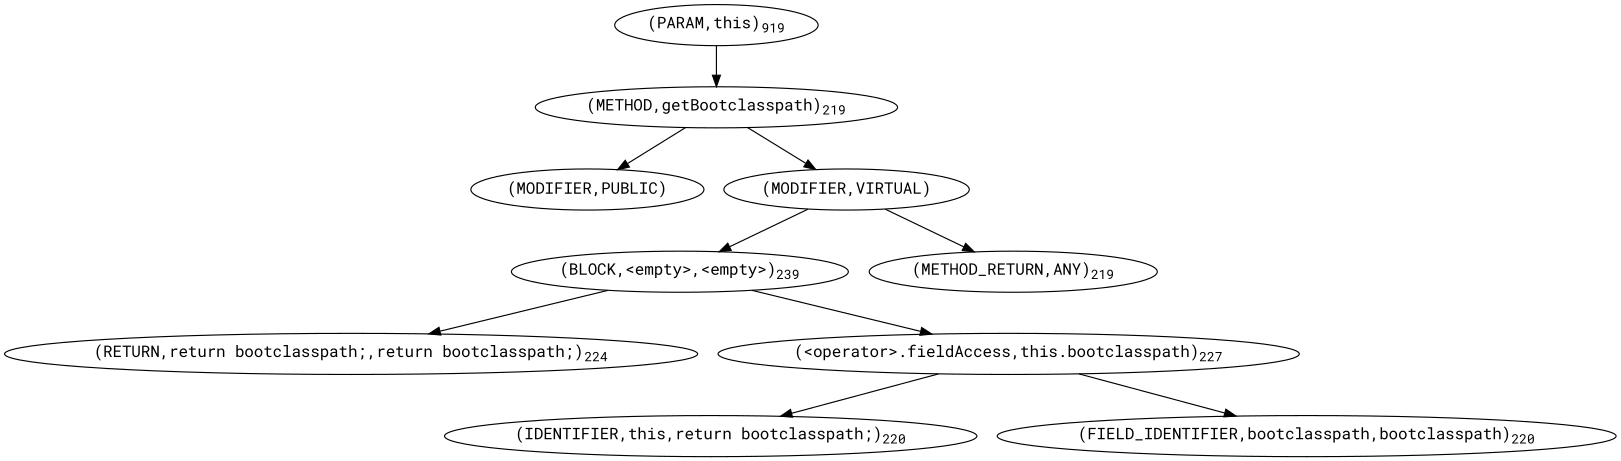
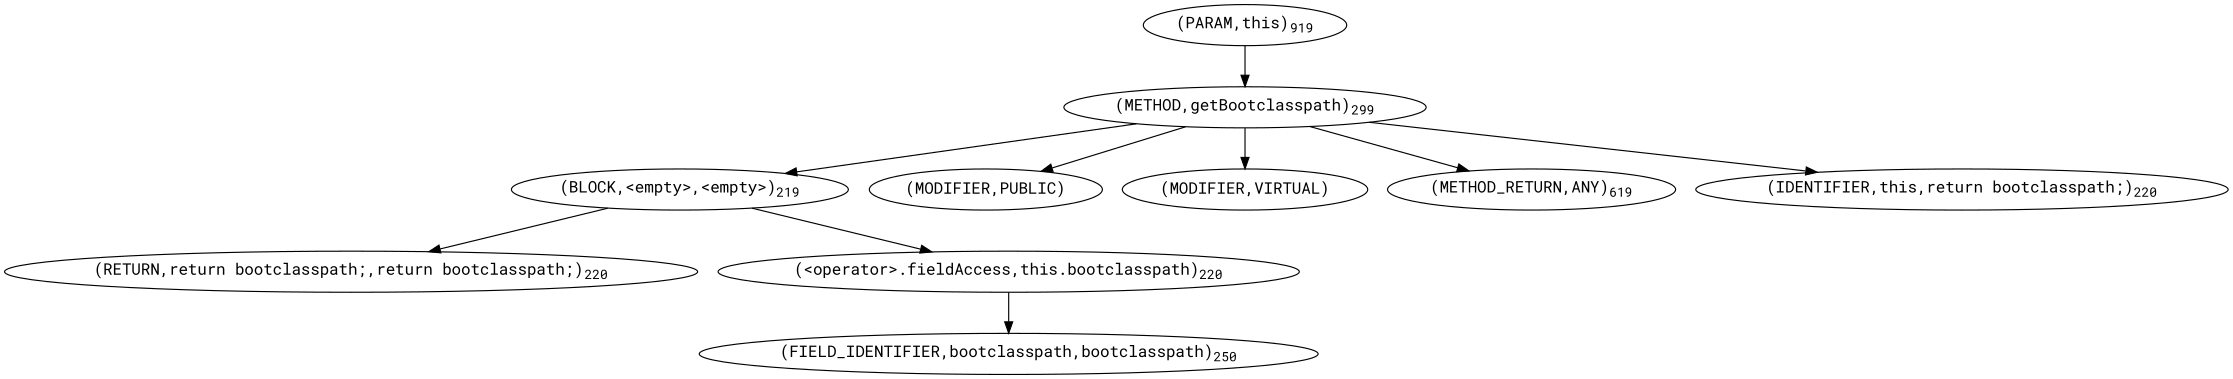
node "(METHOD,getBootclasspath)": text "219" -> "299"
edge "(MODIFIER,VIRTUAL)" -> "(BLOCK,<empty>,<empty>)": now "(METHOD,getBootclasspath)" -> "(BLOCK,<empty>,<empty>)"
edge "(MODIFIER,VIRTUAL)" -> "(METHOD_RETURN,ANY)": now "(METHOD,getBootclasspath)" -> "(METHOD_RETURN,ANY)"
node "(BLOCK,<empty>,<empty>)": text "239" -> "219"
node "(METHOD_RETURN,ANY)": text "219" -> "619"
node "(RETURN,return bootclasspath;,return bootclasspath;)": text "224" -> "220"
node "(<operator>.fieldAccess,this.bootclasspath)": text "227" -> "220"
edge "(<operator>.fieldAccess,this.bootclasspath)" -> "(IDENTIFIER,this,return bootclasspath;)": now "(METHOD,getBootclasspath)" -> "(IDENTIFIER,this,return bootclasspath;)"
node "(FIELD_IDENTIFIER,bootclasspath,bootclasspath)": text "220" -> "250"
